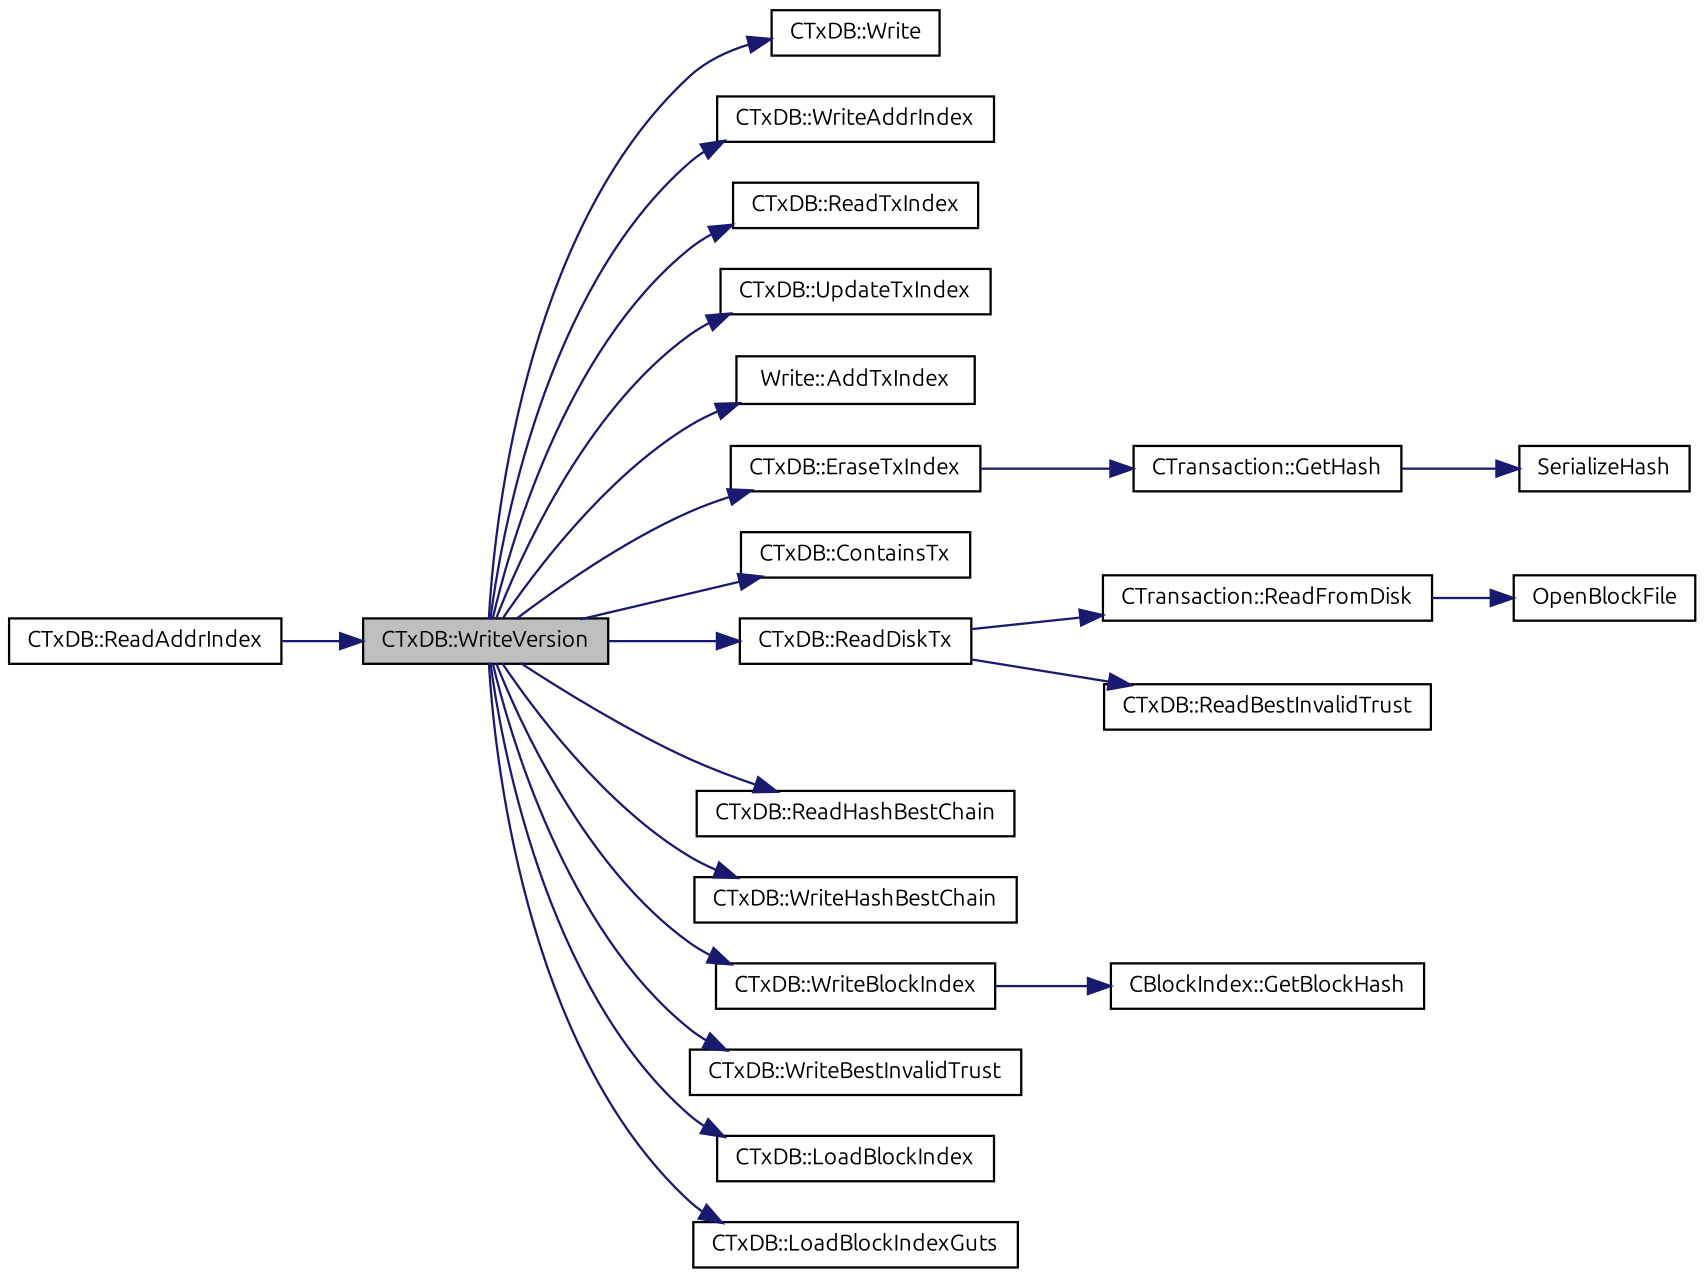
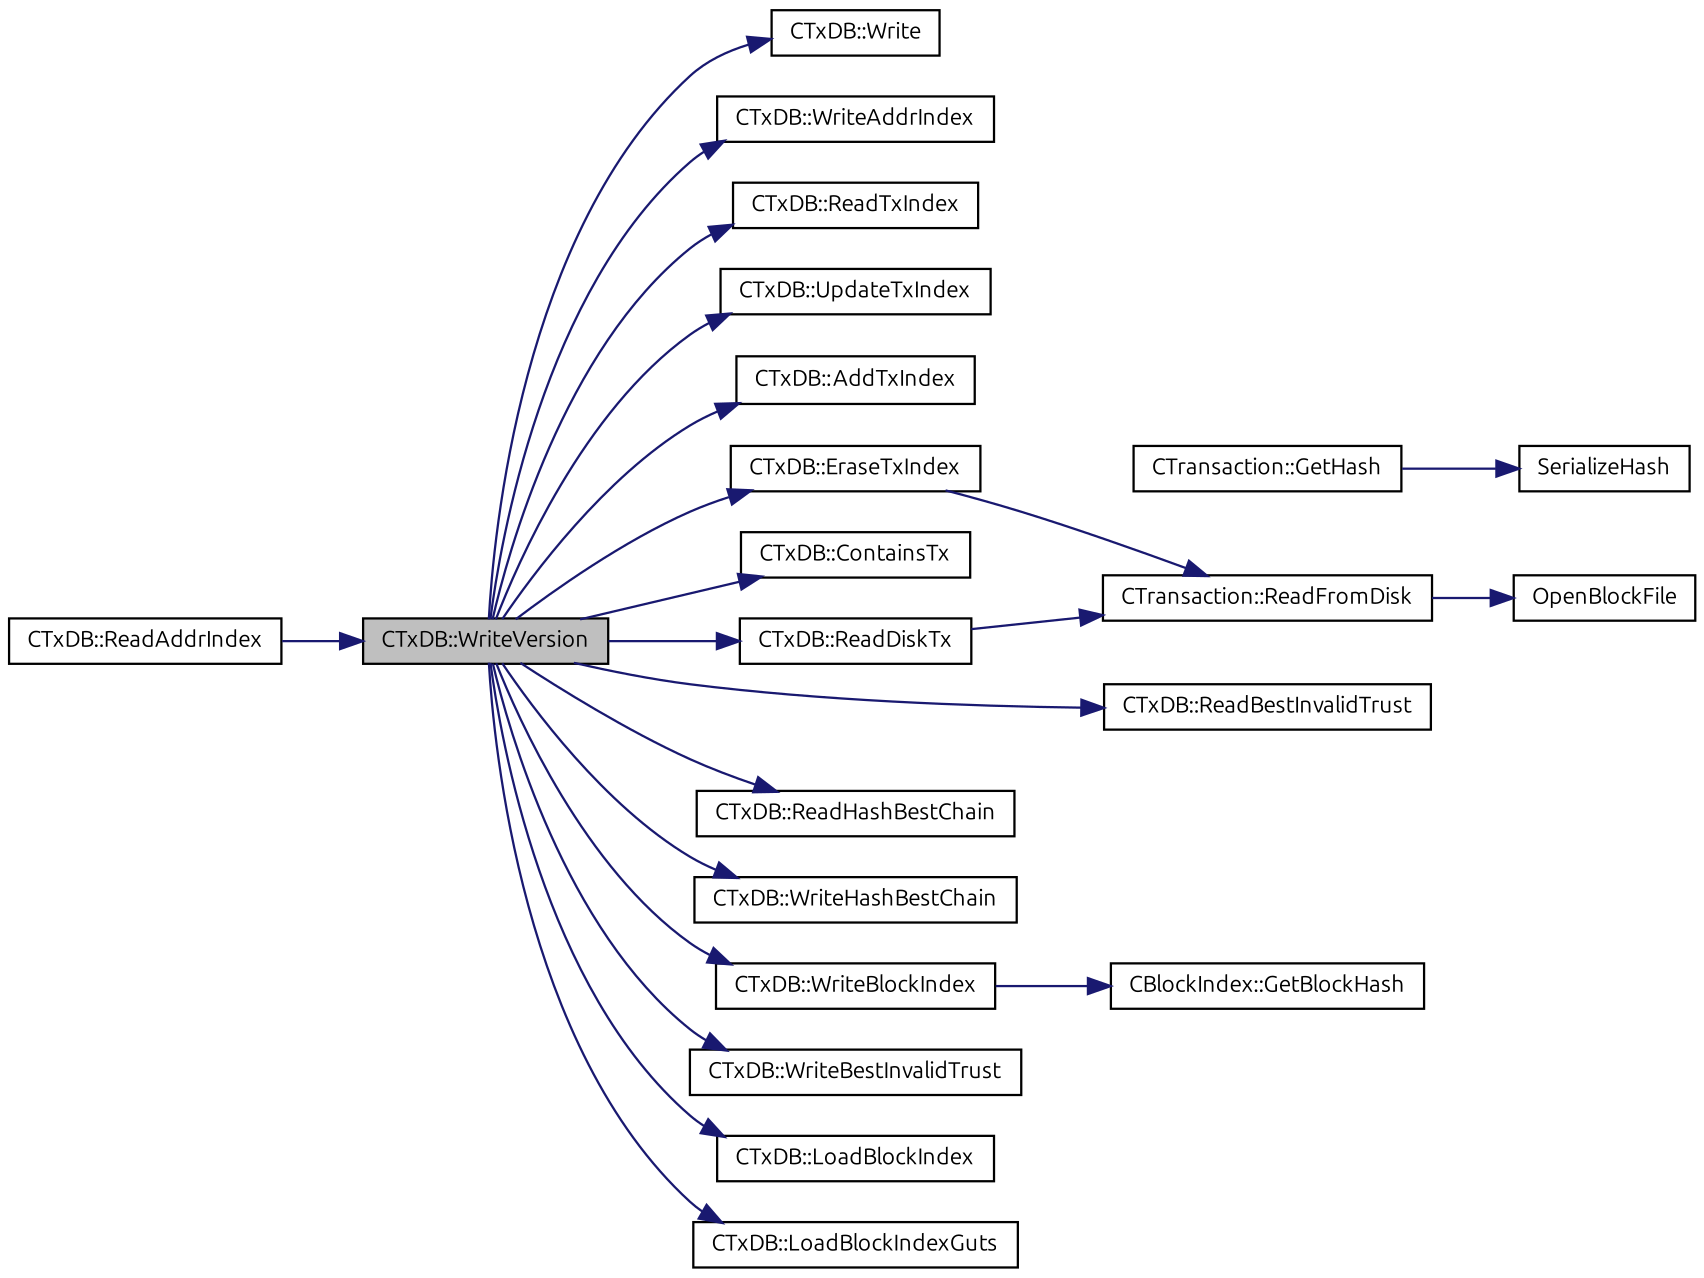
node "Write::AddTxIndex": label "Write::AddTxIndex" -> "CTxDB::AddTxIndex"
edge "CTxDB::EraseTxIndex" -> "CTransaction::GetHash": now "CTxDB::EraseTxIndex" -> "CTransaction::ReadFromDisk"
edge "CTxDB::ReadDiskTx" -> "CTxDB::ReadBestInvalidTrust": now "CTxDB::WriteVersion" -> "CTxDB::ReadBestInvalidTrust"
